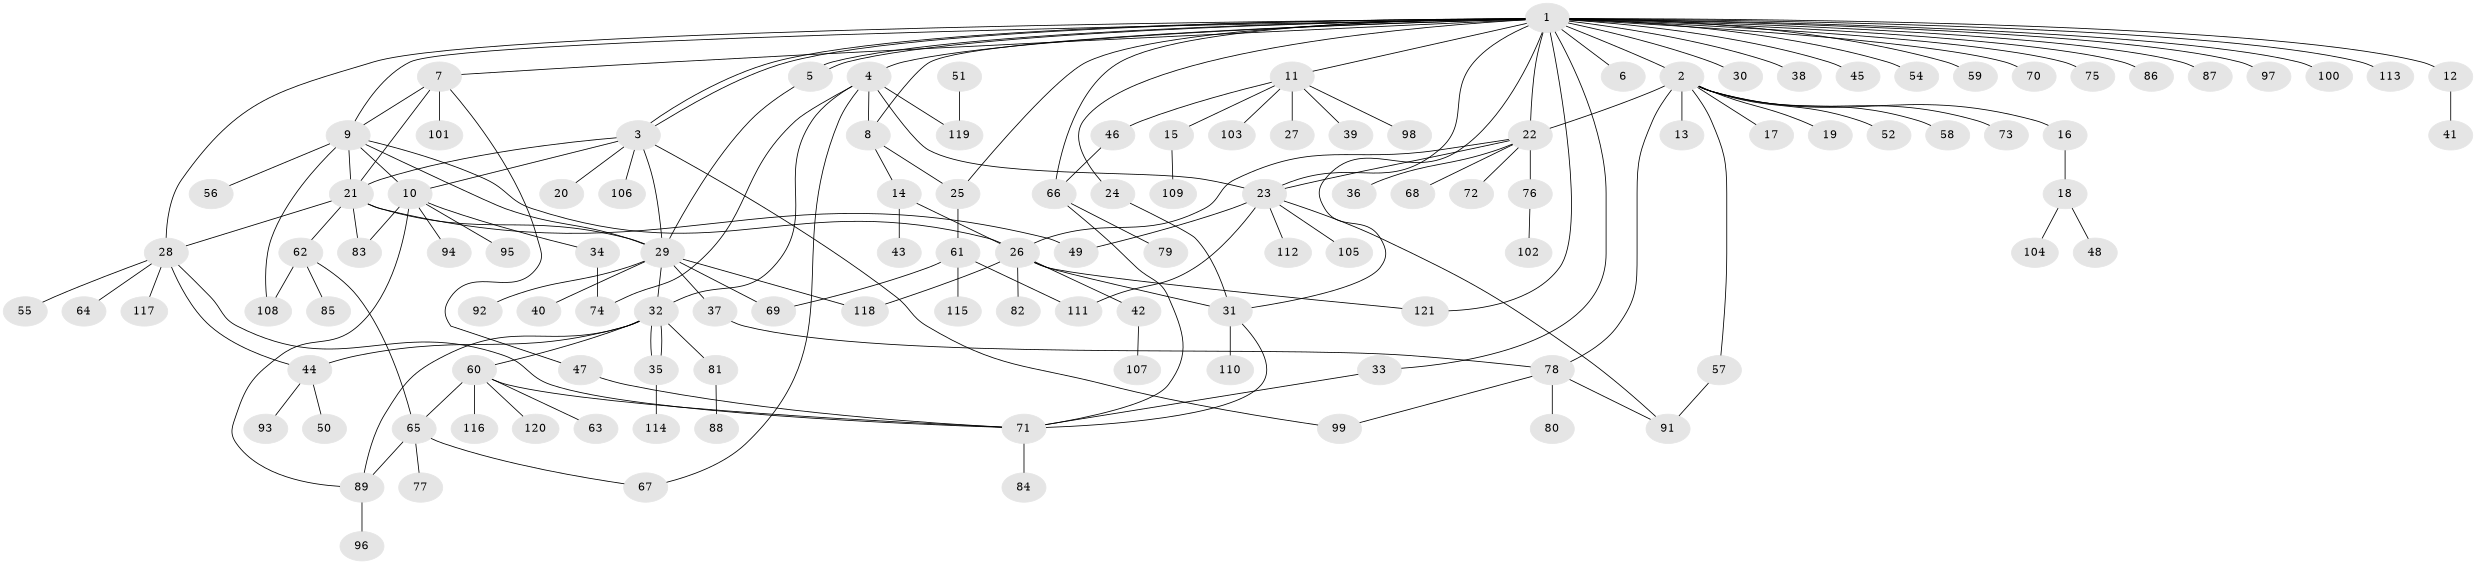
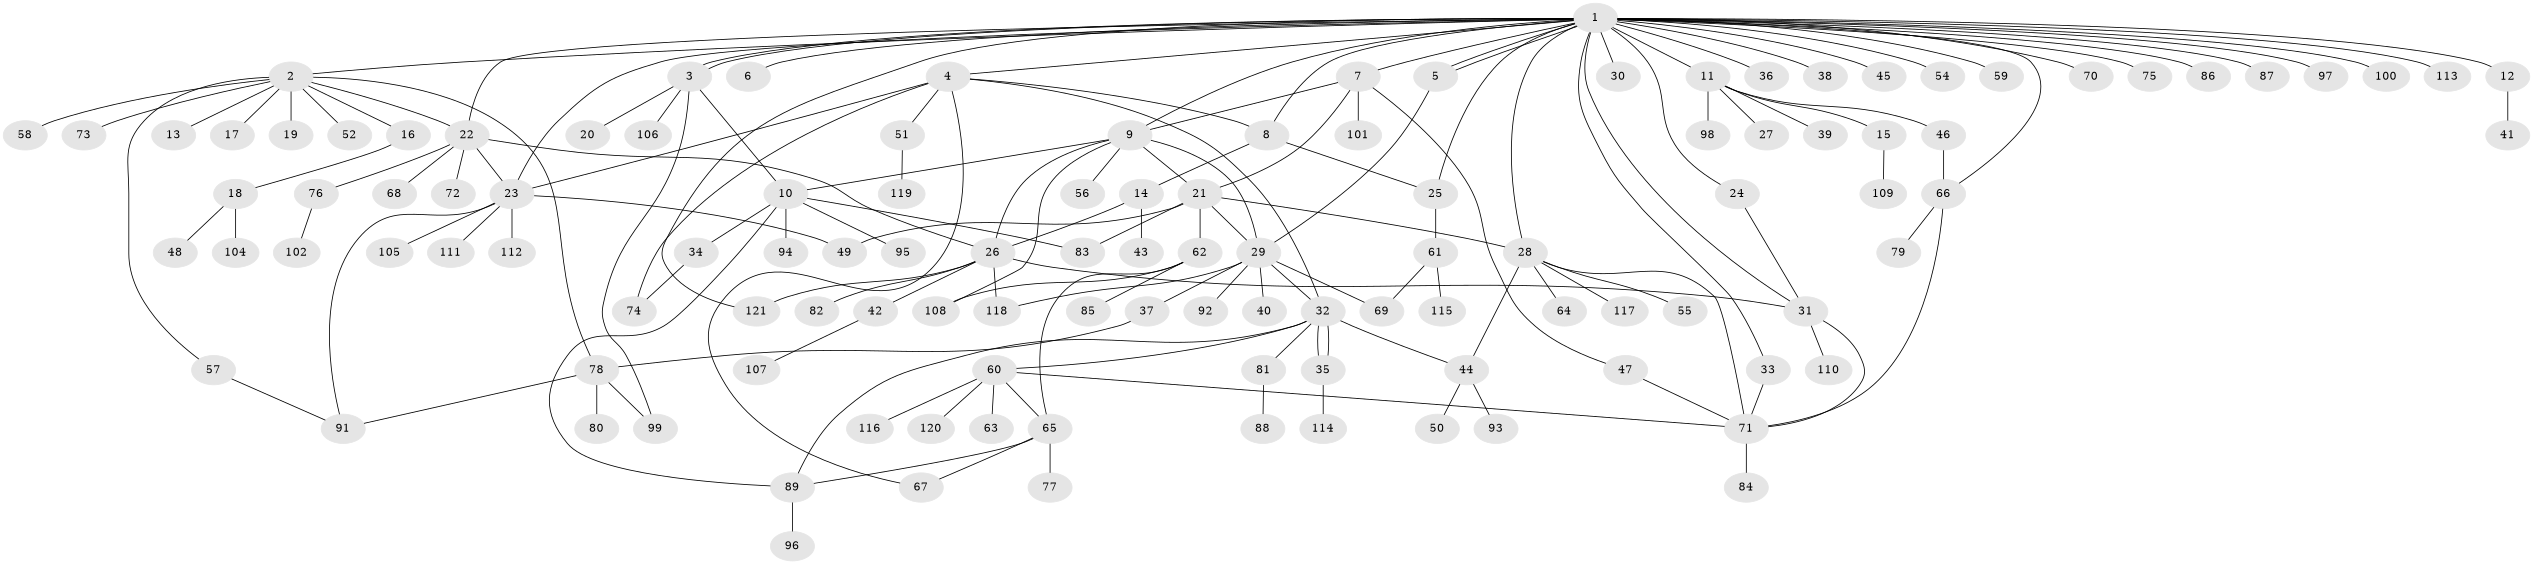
edge "4" -- "119": now "4" -- "51"
node "103": removed
edge "3" -- "21": removed
edge "22" -- "36": now "1" -- "36"
edge "3" -- "29": removed
edge "61" -- "111": removed
